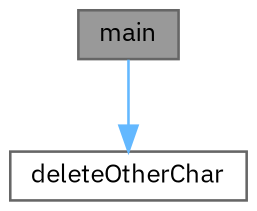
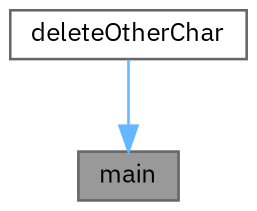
edge "main" -> "deleteOtherChar": reversed
